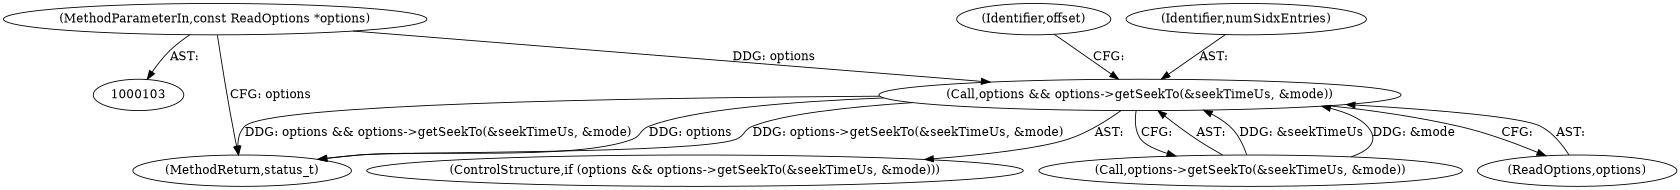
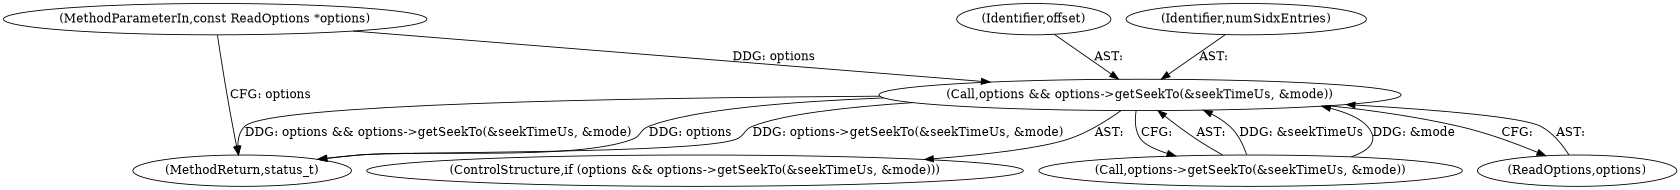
edge "(Identifier,offset)" -> "(Call,options && options->getSeekTo(&seekTimeUs, &mode))": label "CFG: " -> "AST: "
node "1000103": removed
